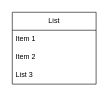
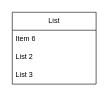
node "Item 1": label "Item 1" -> "Item 6"
node "Item 2": label "Item 2" -> "List 2"
